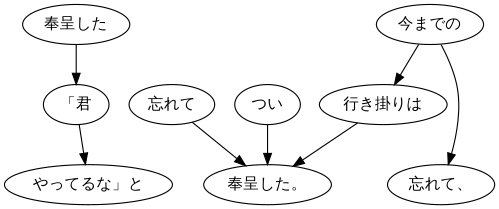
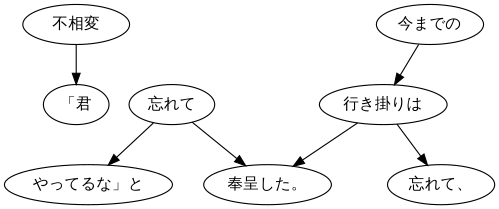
node "奉呈した": label "奉呈した" -> "不相変"
edge "今までの" -> "忘れて、": now "行き掛りは" -> "忘れて、"
node "つい": removed
edge "「君" -> "やってるな」と": now "忘れて" -> "やってるな」と"
